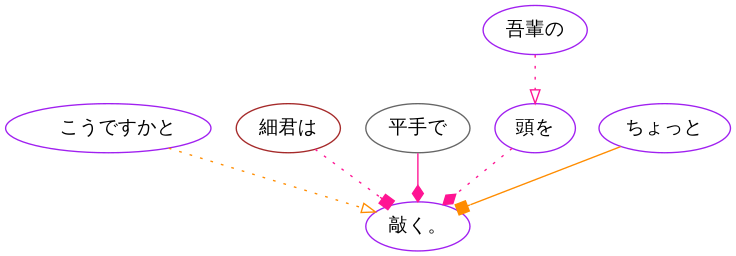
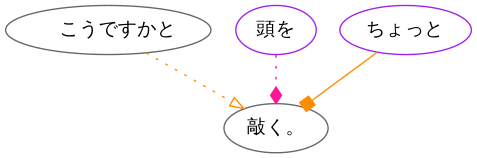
node "吾輩の": removed
node "こうですかと": color purple -> gray40
node "細君は": removed
node "平手で": removed
node "敲く。": color purple -> gray40
